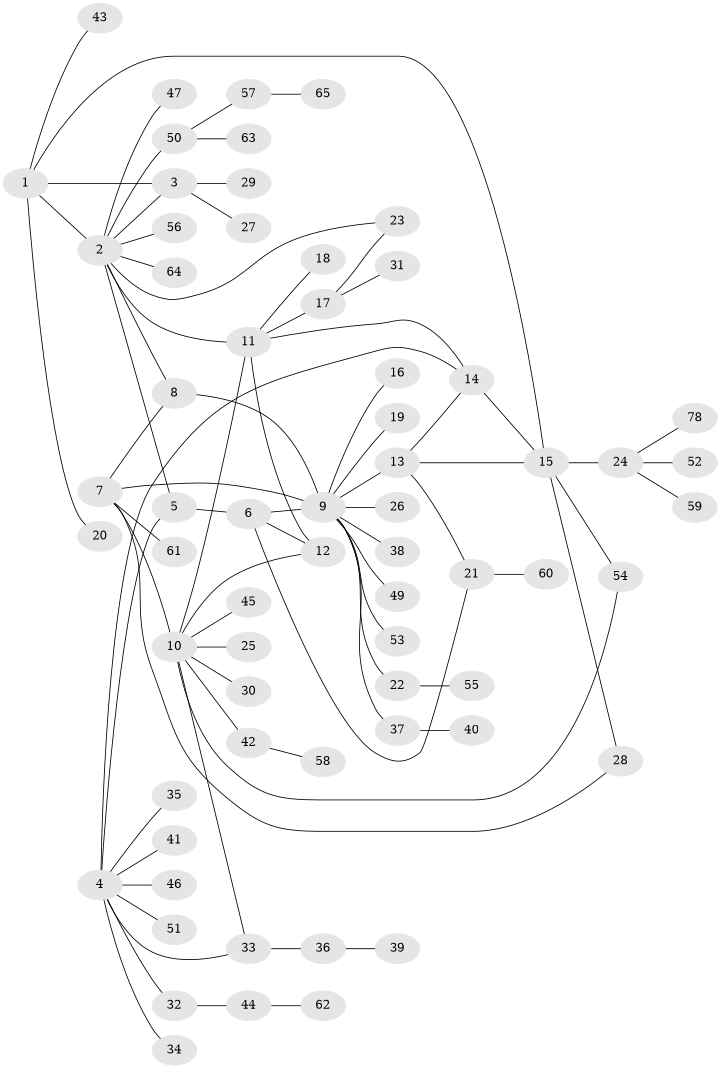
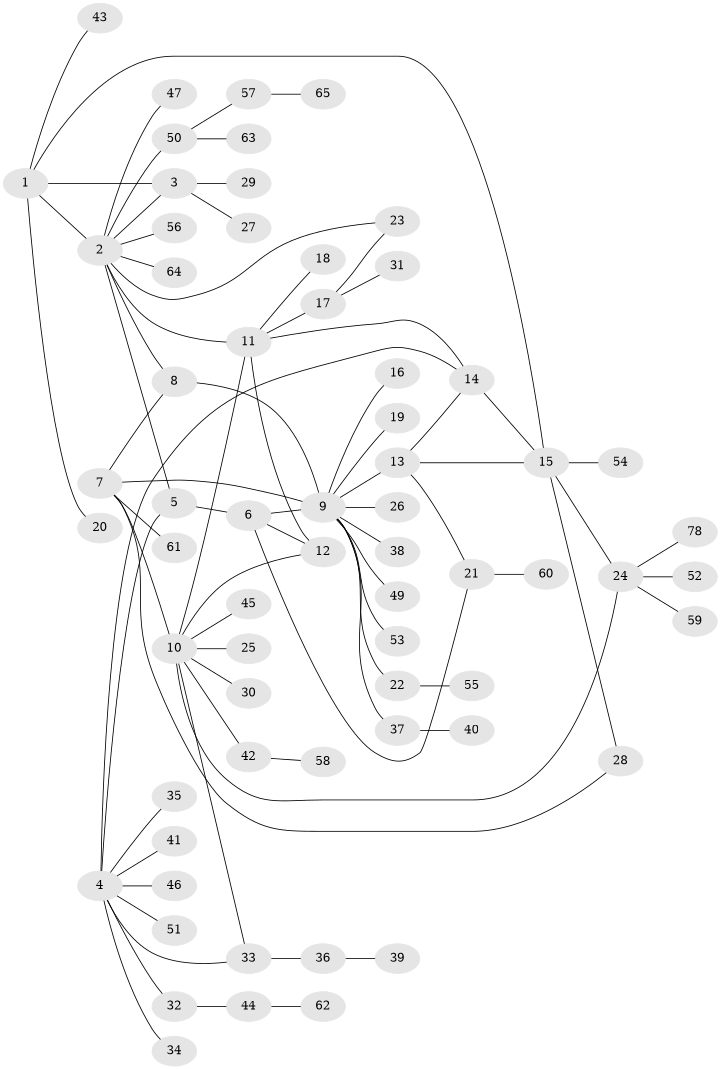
edge "54" -- "10": now "24" -- "10"
